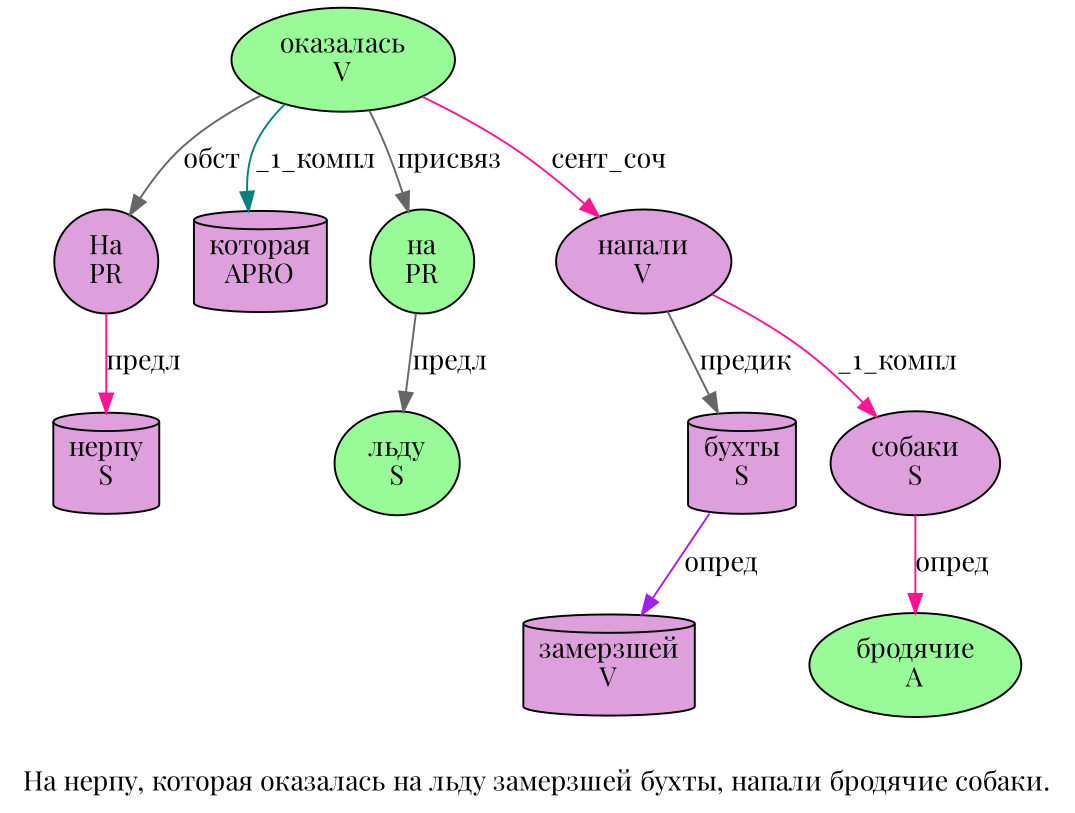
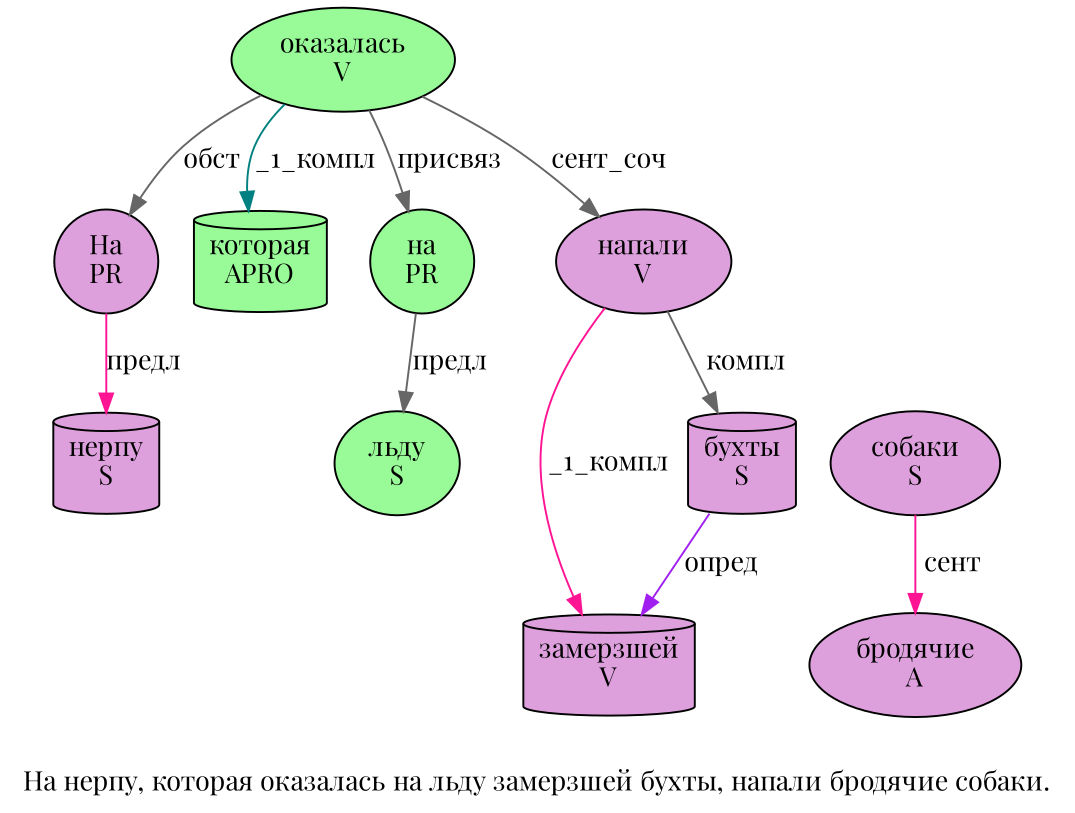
edge "оказалась V" -> "напали V": color deeppink -> gray40
node "которая APRO": fillcolor plum -> palegreen
edge "напали V" -> "собаки S": now "напали V" -> "замерзшей V"
edge "напали V" -> "бухты S": label "предик" -> "компл"
edge "собаки S" -> "бродячие A": label "опред" -> "сент"
node "бродячие A": fillcolor palegreen -> plum
